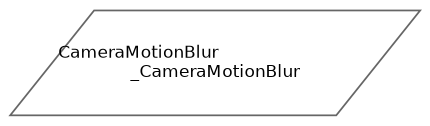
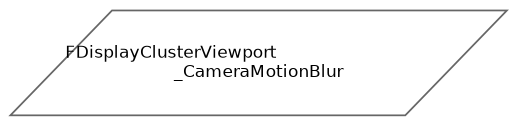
node "CameraMotionBlur _CameraMotionBlur": label "CameraMotionBlur _CameraMotionBlur" -> "FDisplayClusterViewport _CameraMotionBlur"
